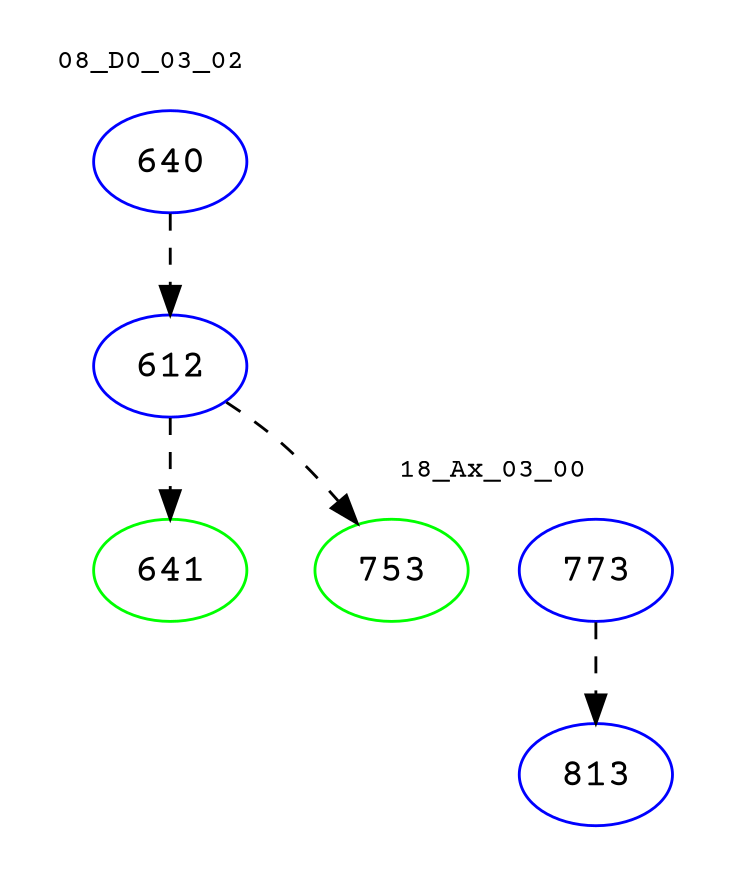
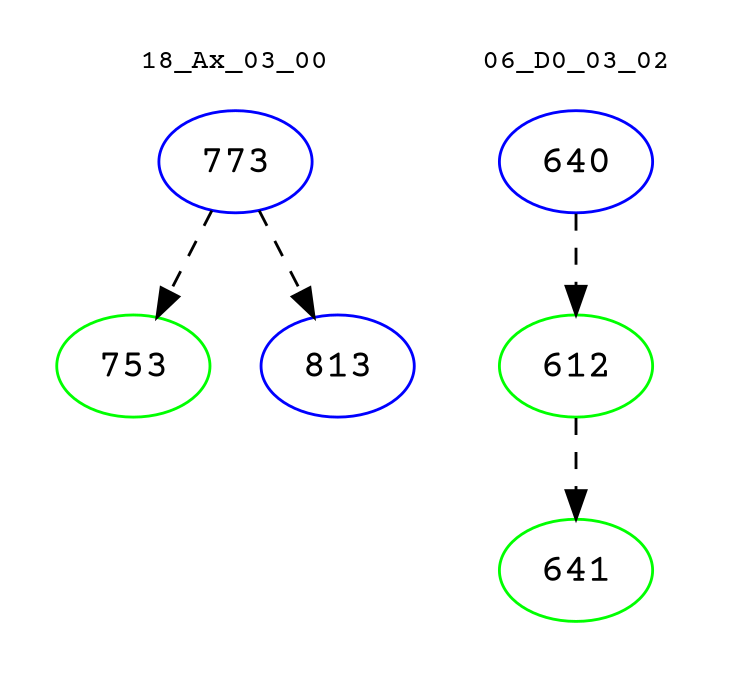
cluster "08_D0_03_02": label "08_D0_03_02" -> "06_D0_03_02"
node "612": color blue -> green
edge "612" -> "753": now "773" -> "753"
